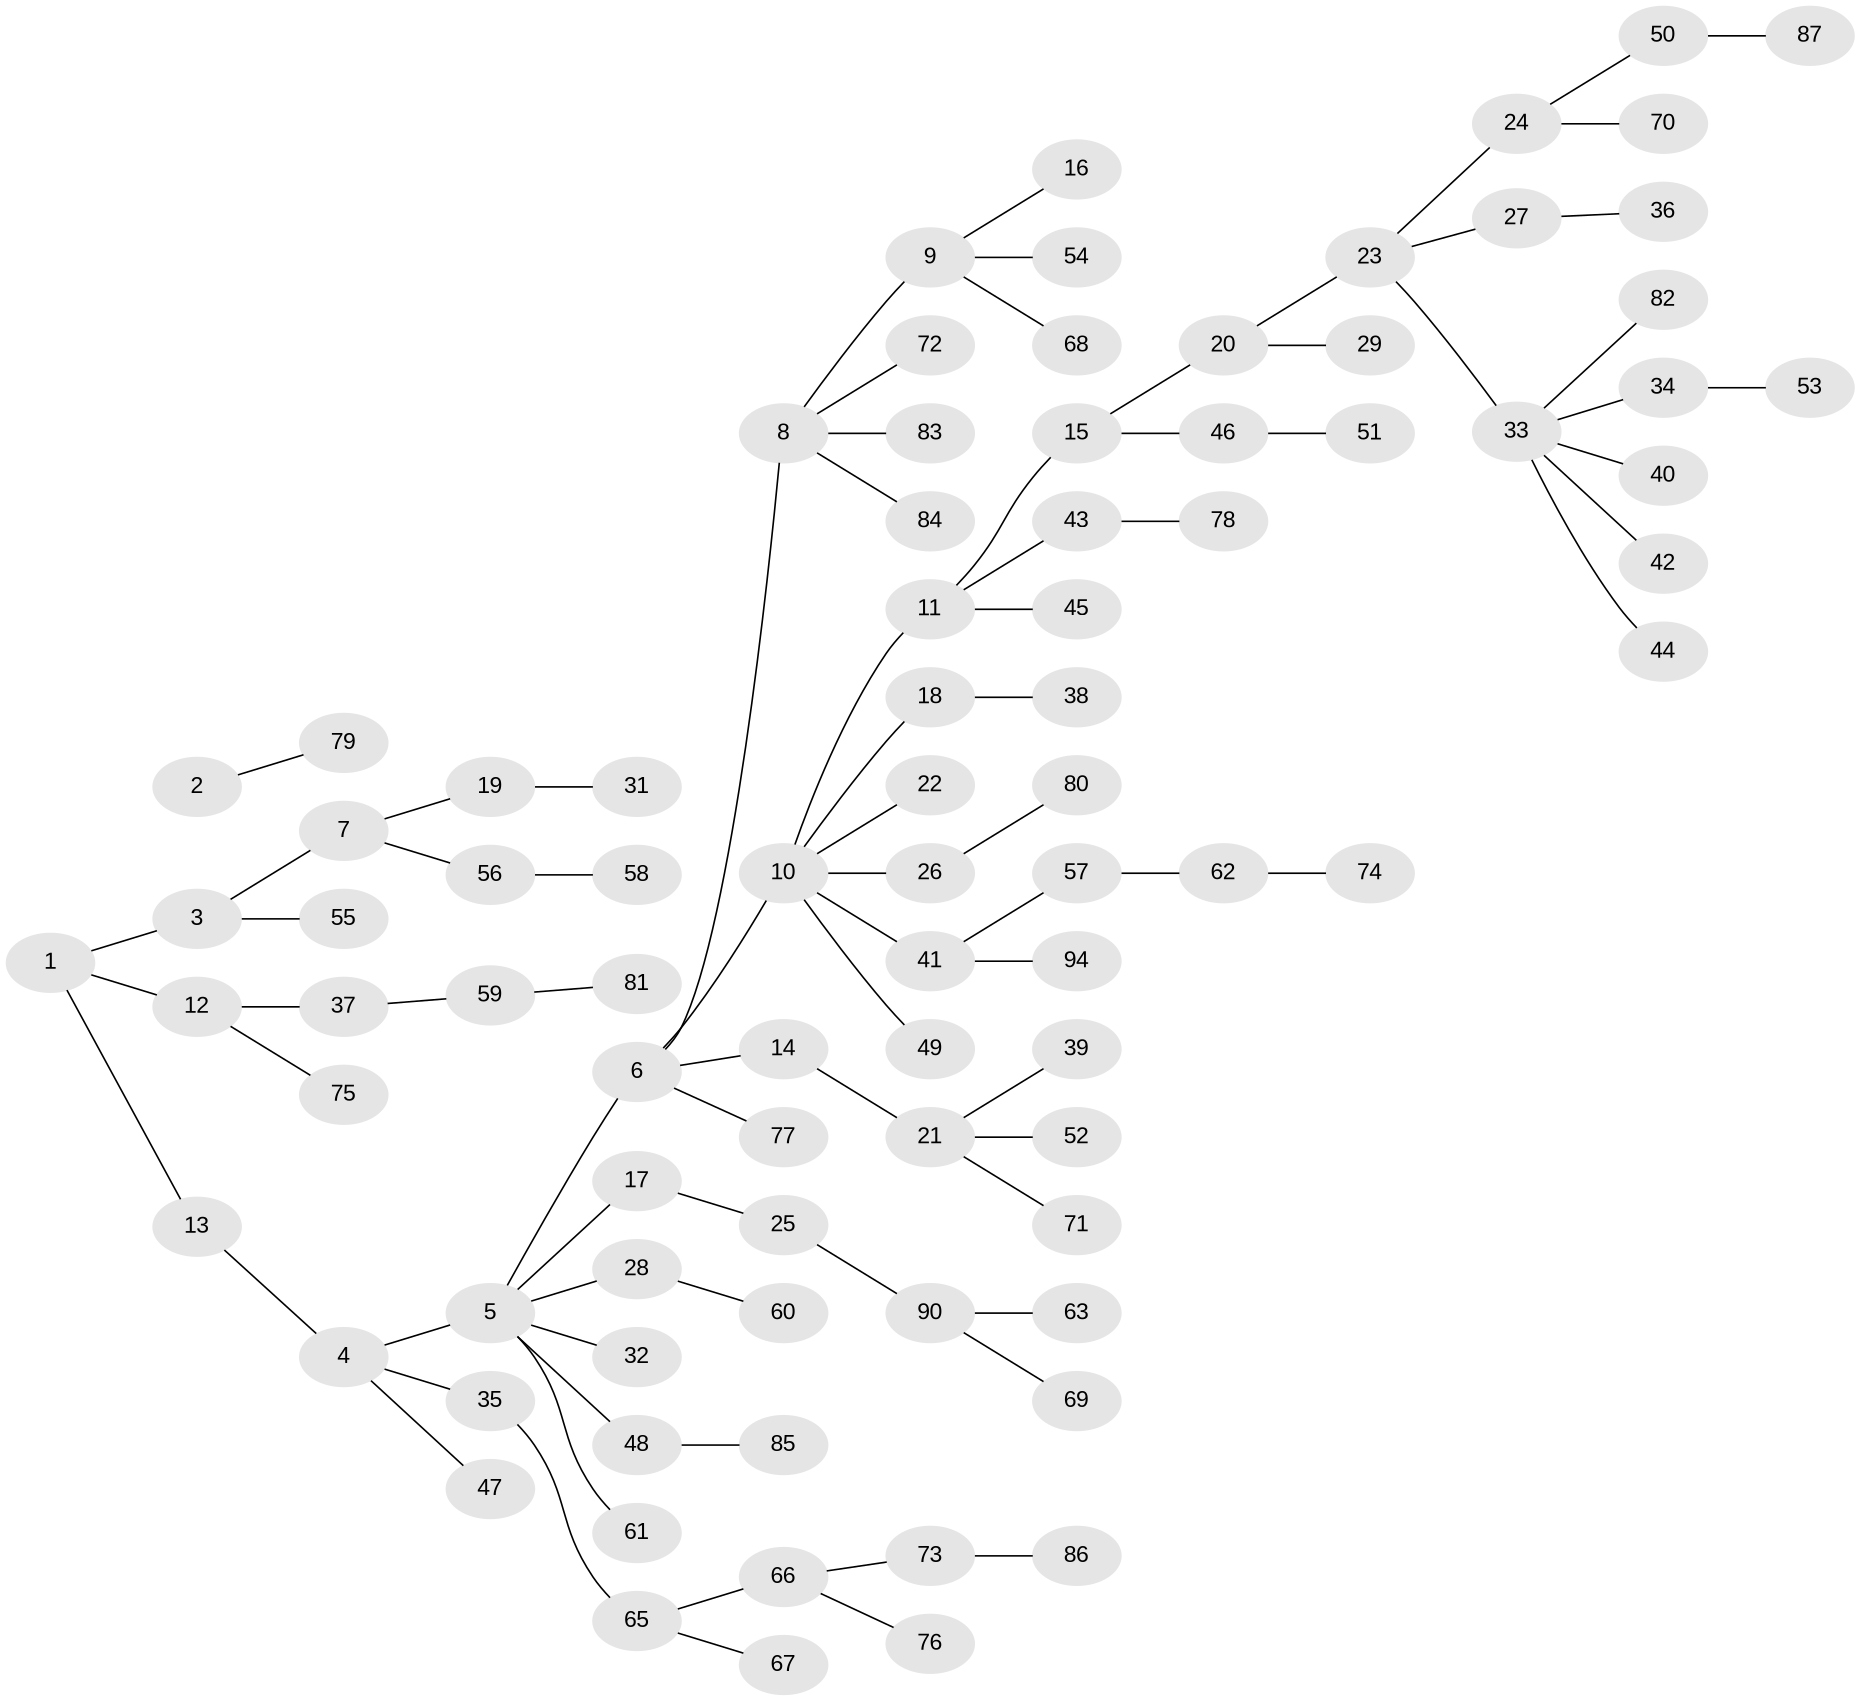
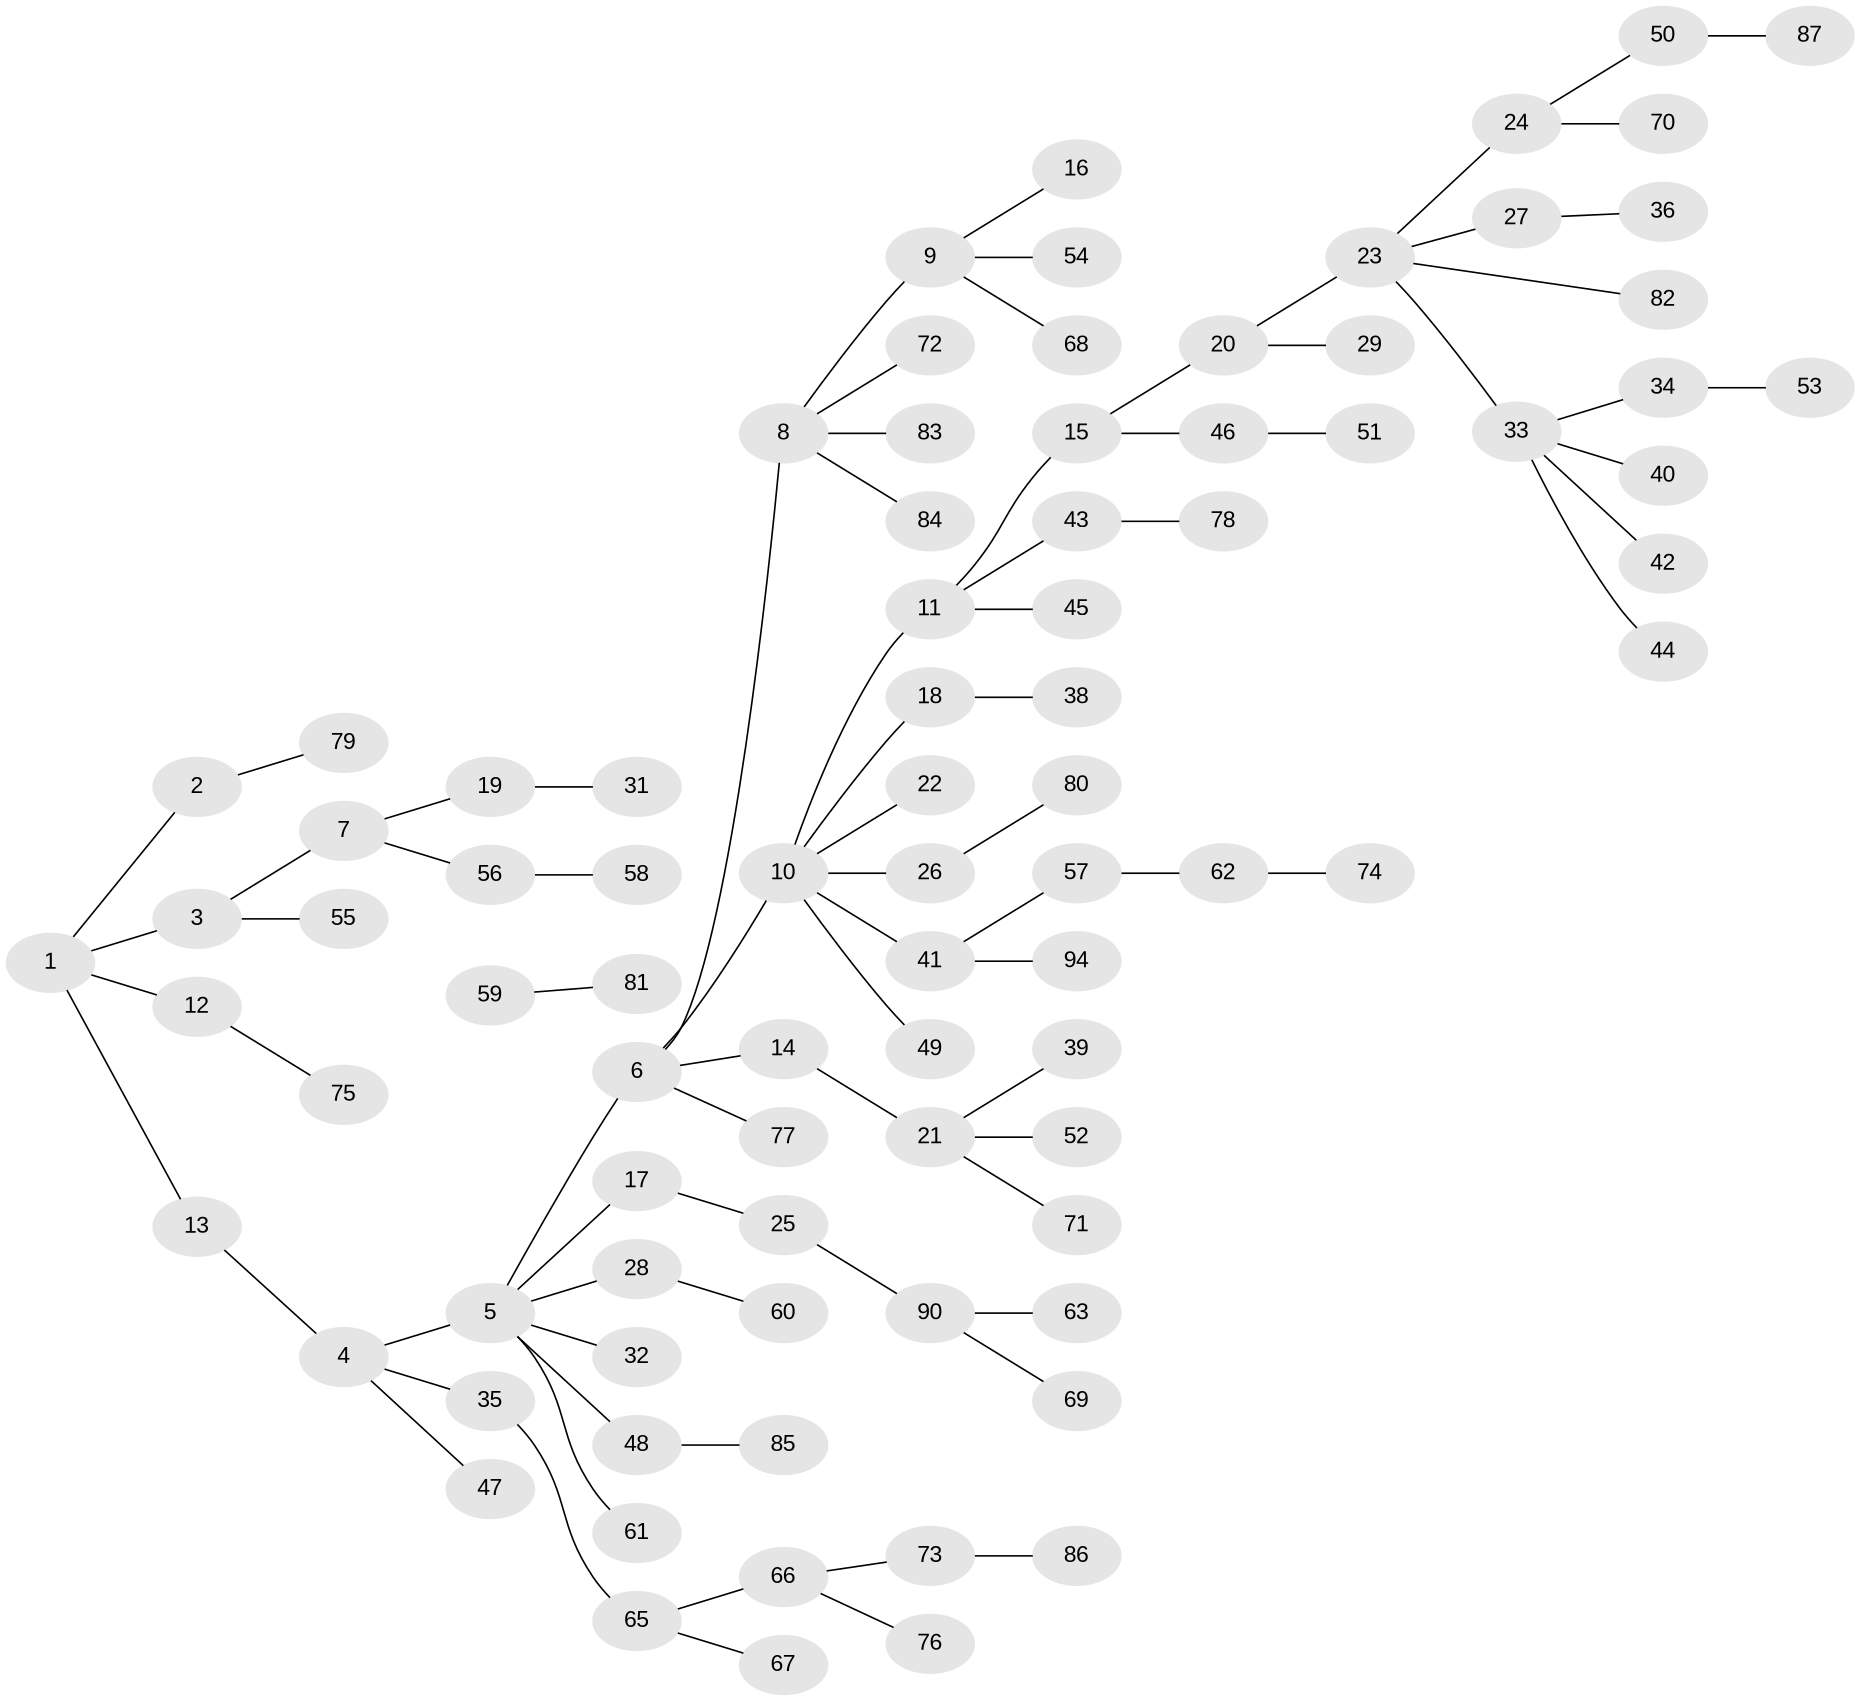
edge "82" -- "33": now "82" -- "23"
edge "2" -- "1": added
node "37": removed
